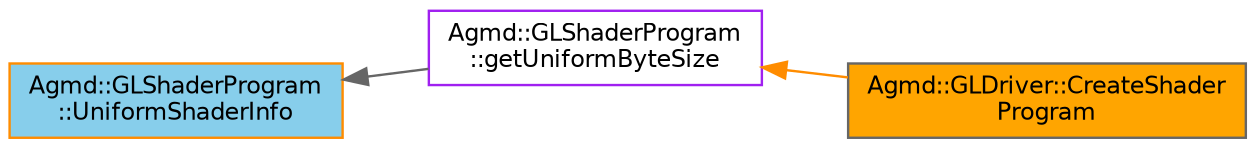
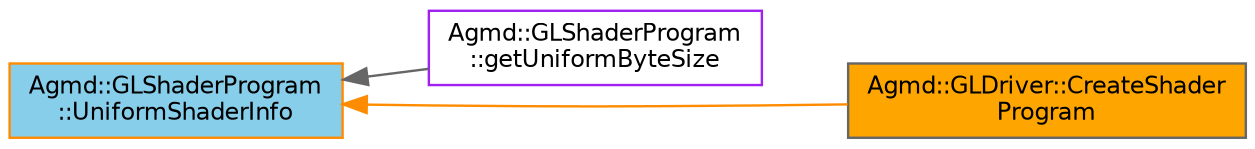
edge "Agmd::GLDriver::CreateShader Program" -> "Agmd::GLShaderProgram ::getUniformByteSize": now "Agmd::GLDriver::CreateShader Program" -> "Agmd::GLShaderProgram ::UniformShaderInfo"
